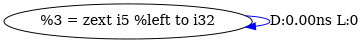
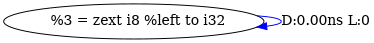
node "%3 = zext i5 %left to i32": label "%3 = zext i5 %left to i32" -> "%3 = zext i8 %left to i32"
